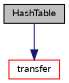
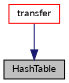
edge "HashTable" -> "transfer": reversed
